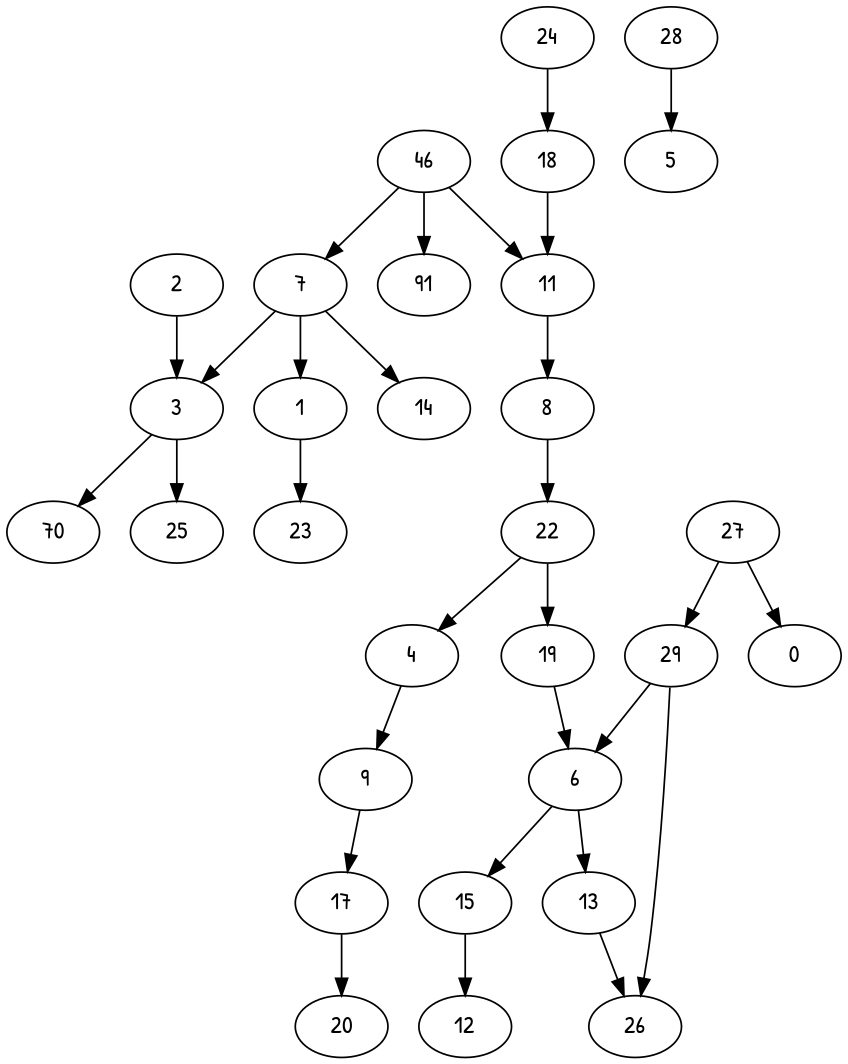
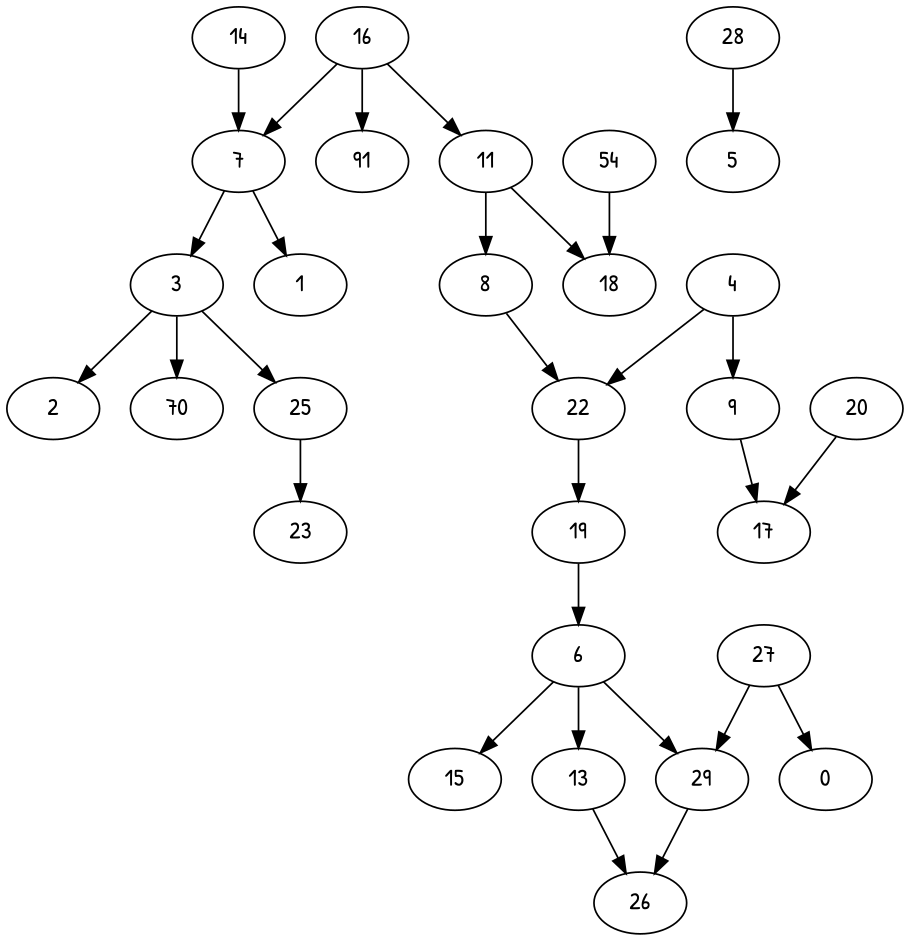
node "24": label "24" -> "54"
node "46": label "46" -> "16"
edge "18" -> "11": reversed
edge "2" -> "3": reversed
edge "7" -> "14": reversed
edge "1" -> "23": now "25" -> "23"
edge "22" -> "4": reversed
edge "29" -> "6": reversed
edge "17" -> "20": reversed
node "12": removed
